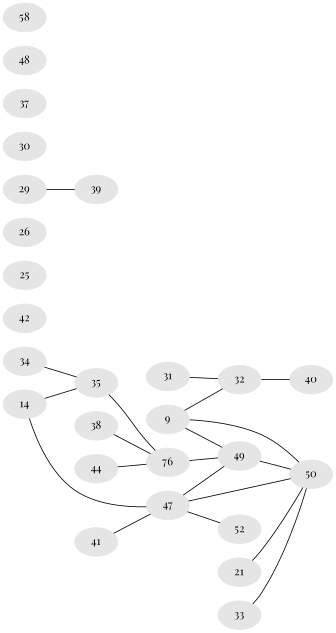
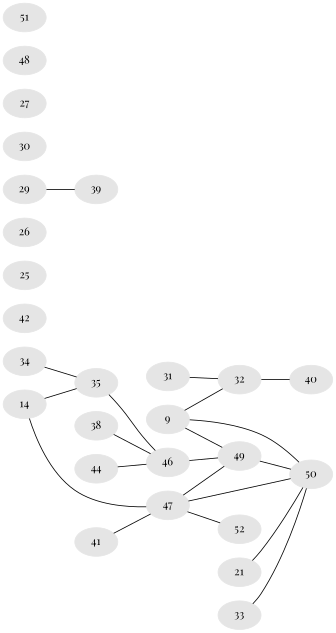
node "58": label "58" -> "51"
node "37": label "37" -> "27"
node "76": label "76" -> "46"
